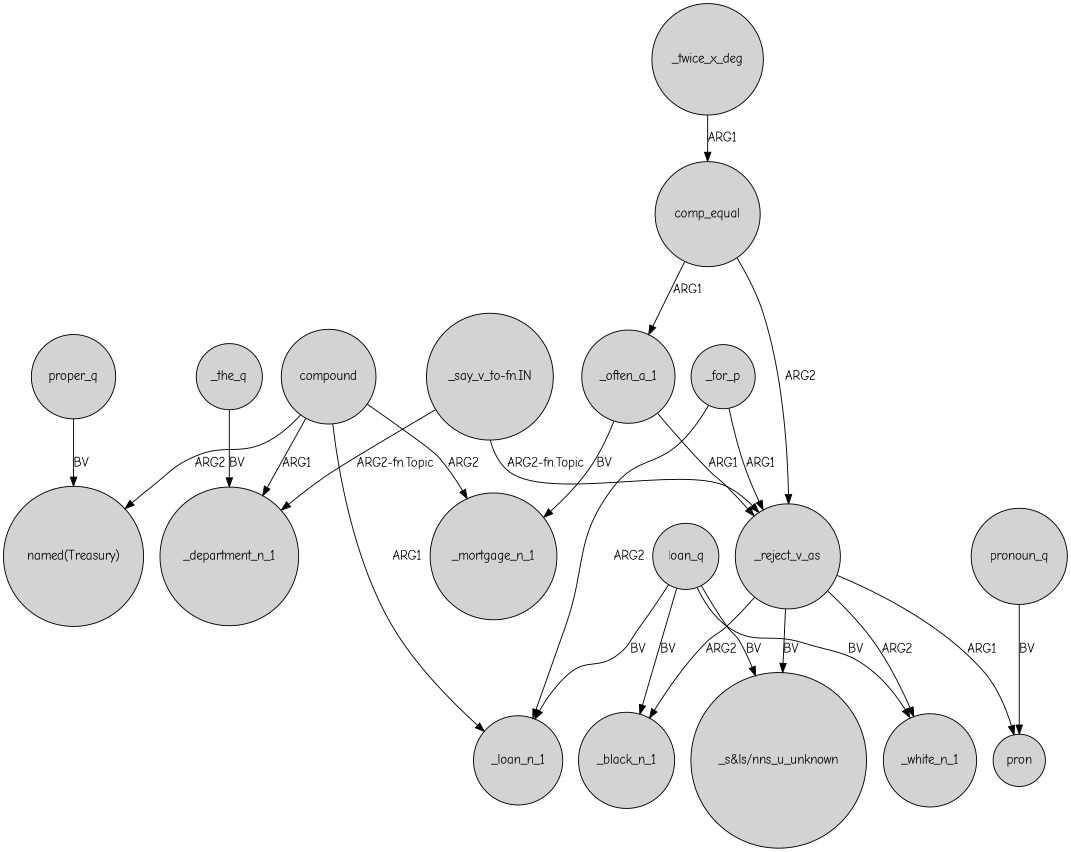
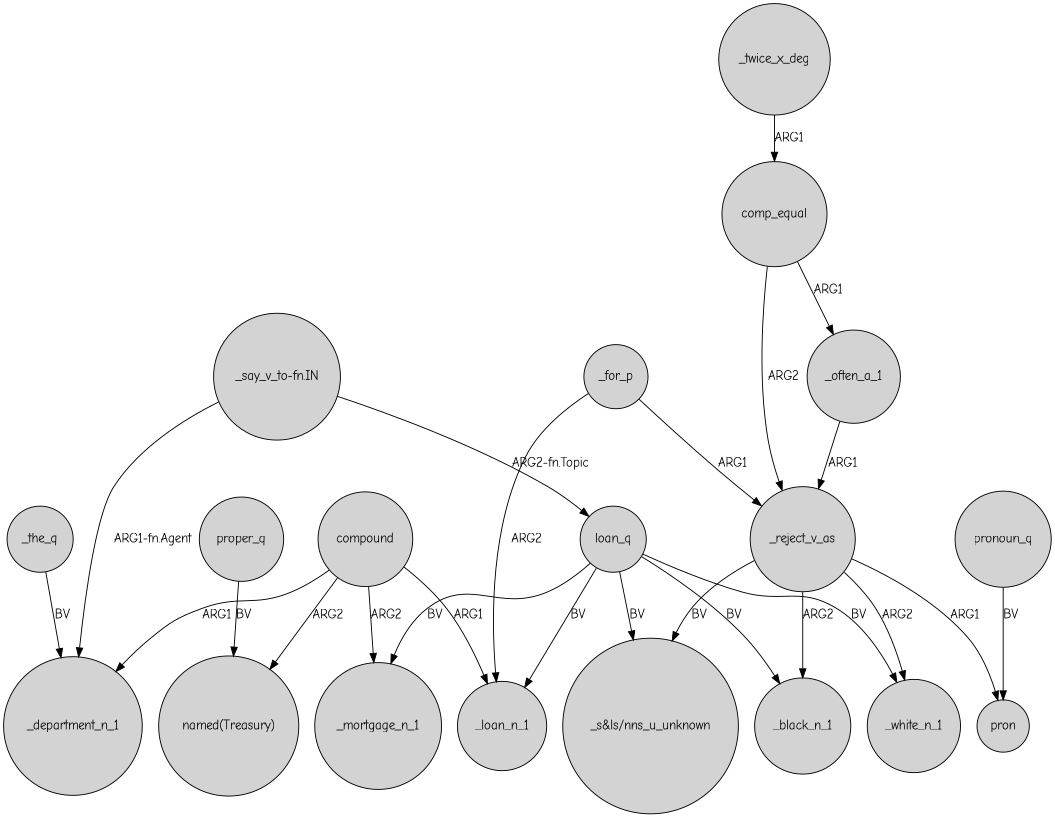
edge "_say_v_to-fn.IN" -> "_department_n_1": label "ARG2-fn.Topic" -> "ARG1-fn.Agent"
edge "_often_a_1" -> "_mortgage_n_1": now "loan_q" -> "_mortgage_n_1"
edge "_say_v_to-fn.IN" -> "_reject_v_as": now "_say_v_to-fn.IN" -> "loan_q"
